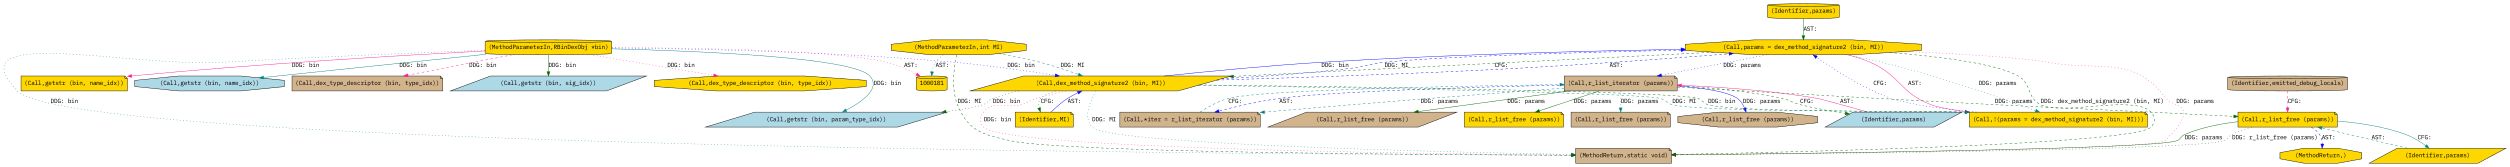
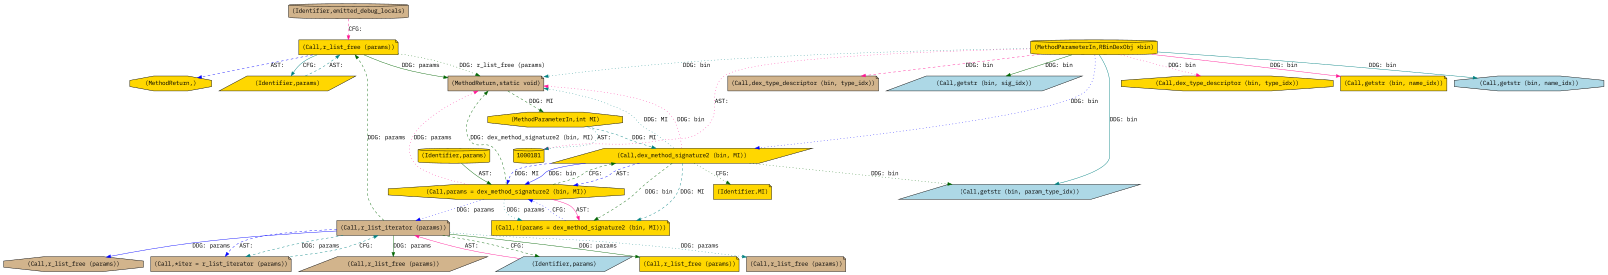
edge "(Identifier,MI)" -> "(Call,dex_method_signature2 (bin, MI))": removed, label "AST:"
edge "(MethodParameterIn,int MI)" -> "(MethodReturn,static void)": reversed
